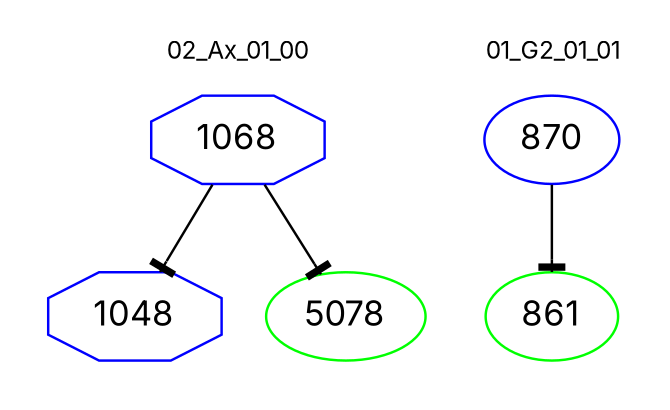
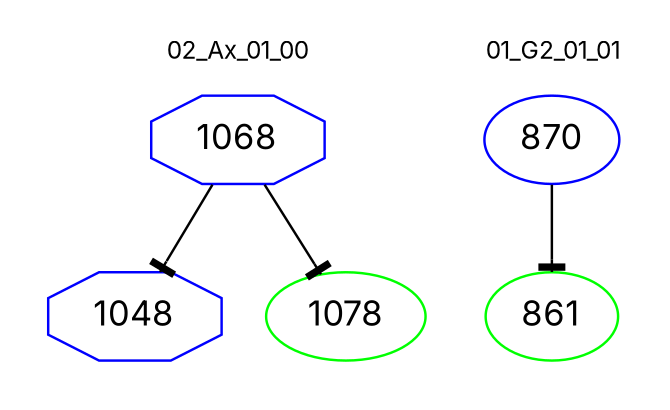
node "5078": label "5078" -> "1078"
